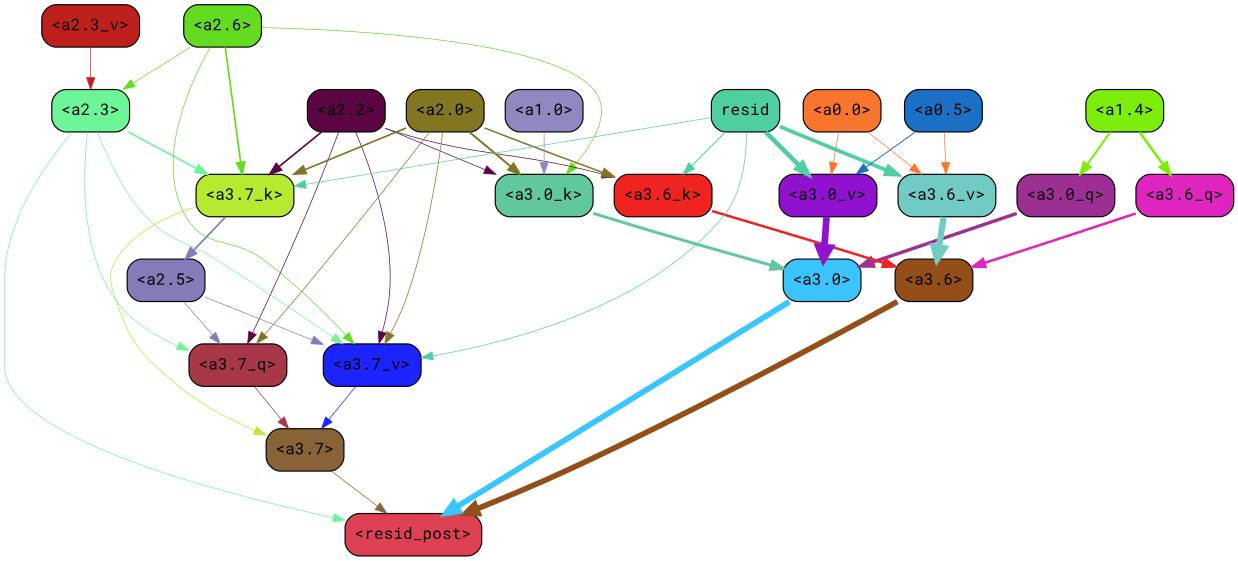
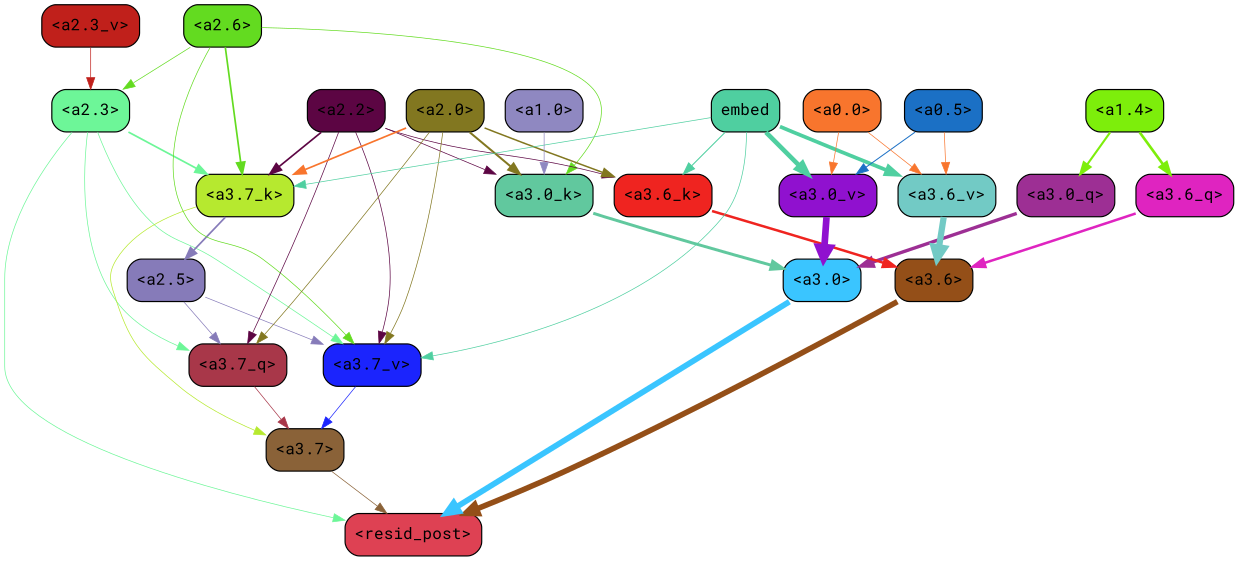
node "resid": label "resid" -> "embed"
edge "<a2.0>" -> "<a3.7_k>": color #827720 -> #f8752d
